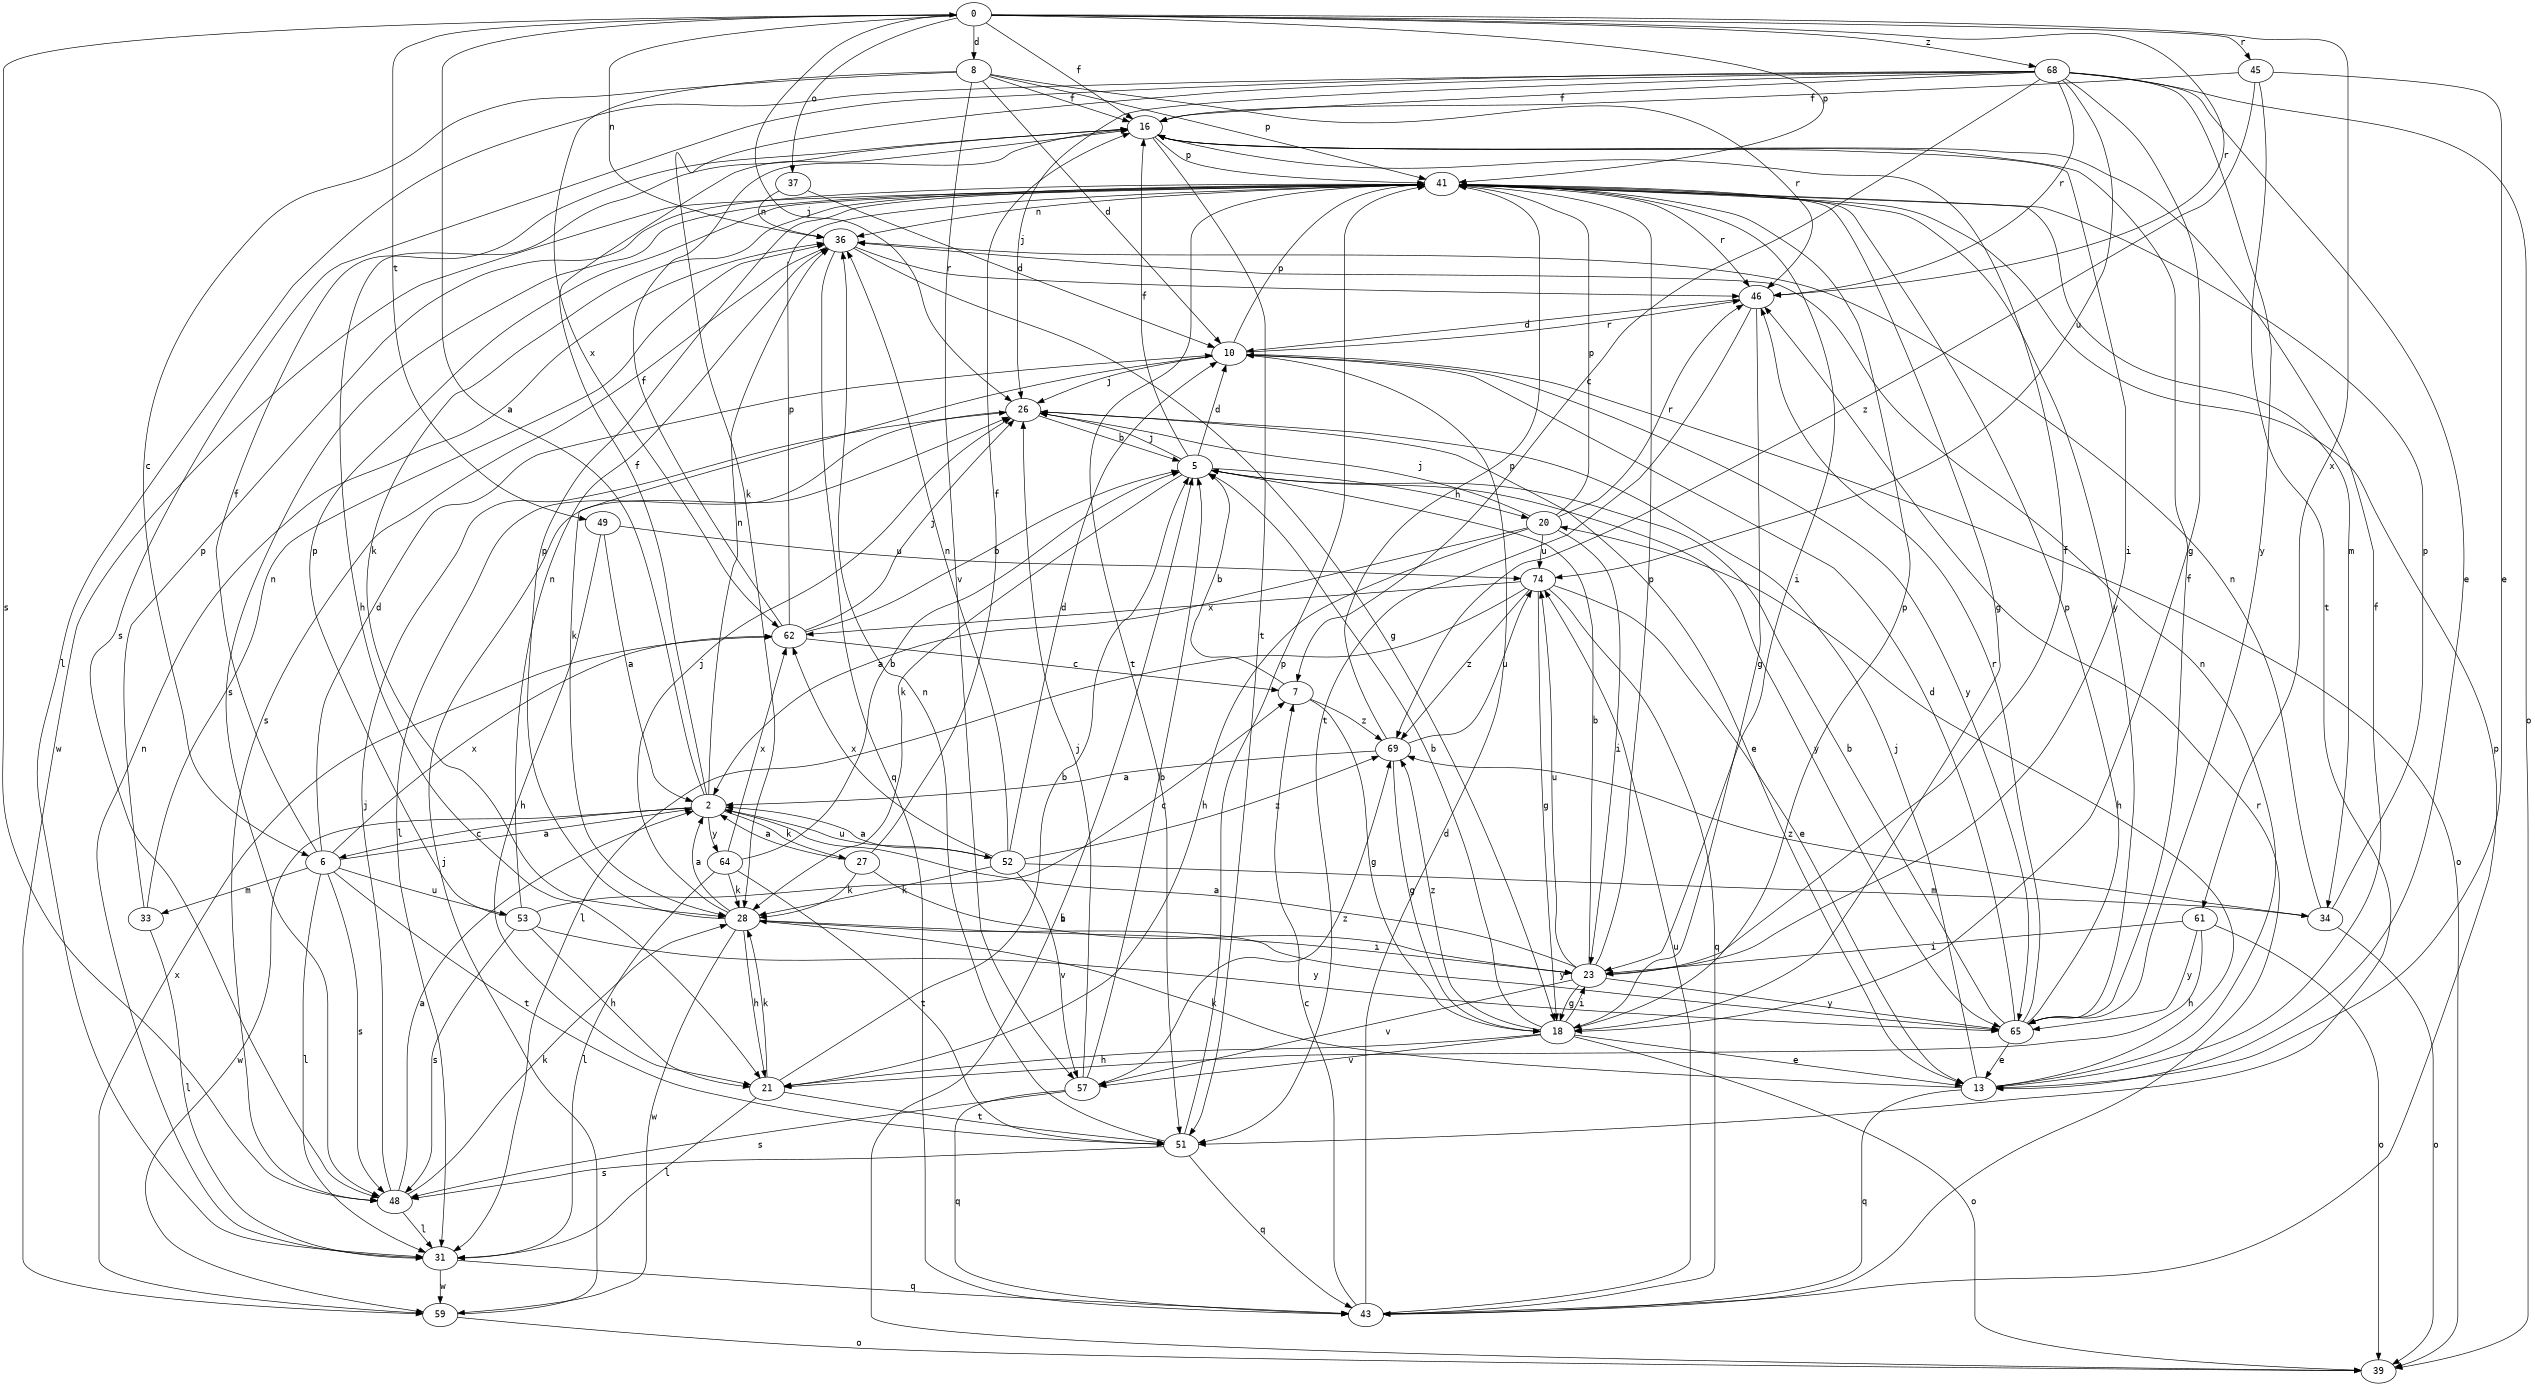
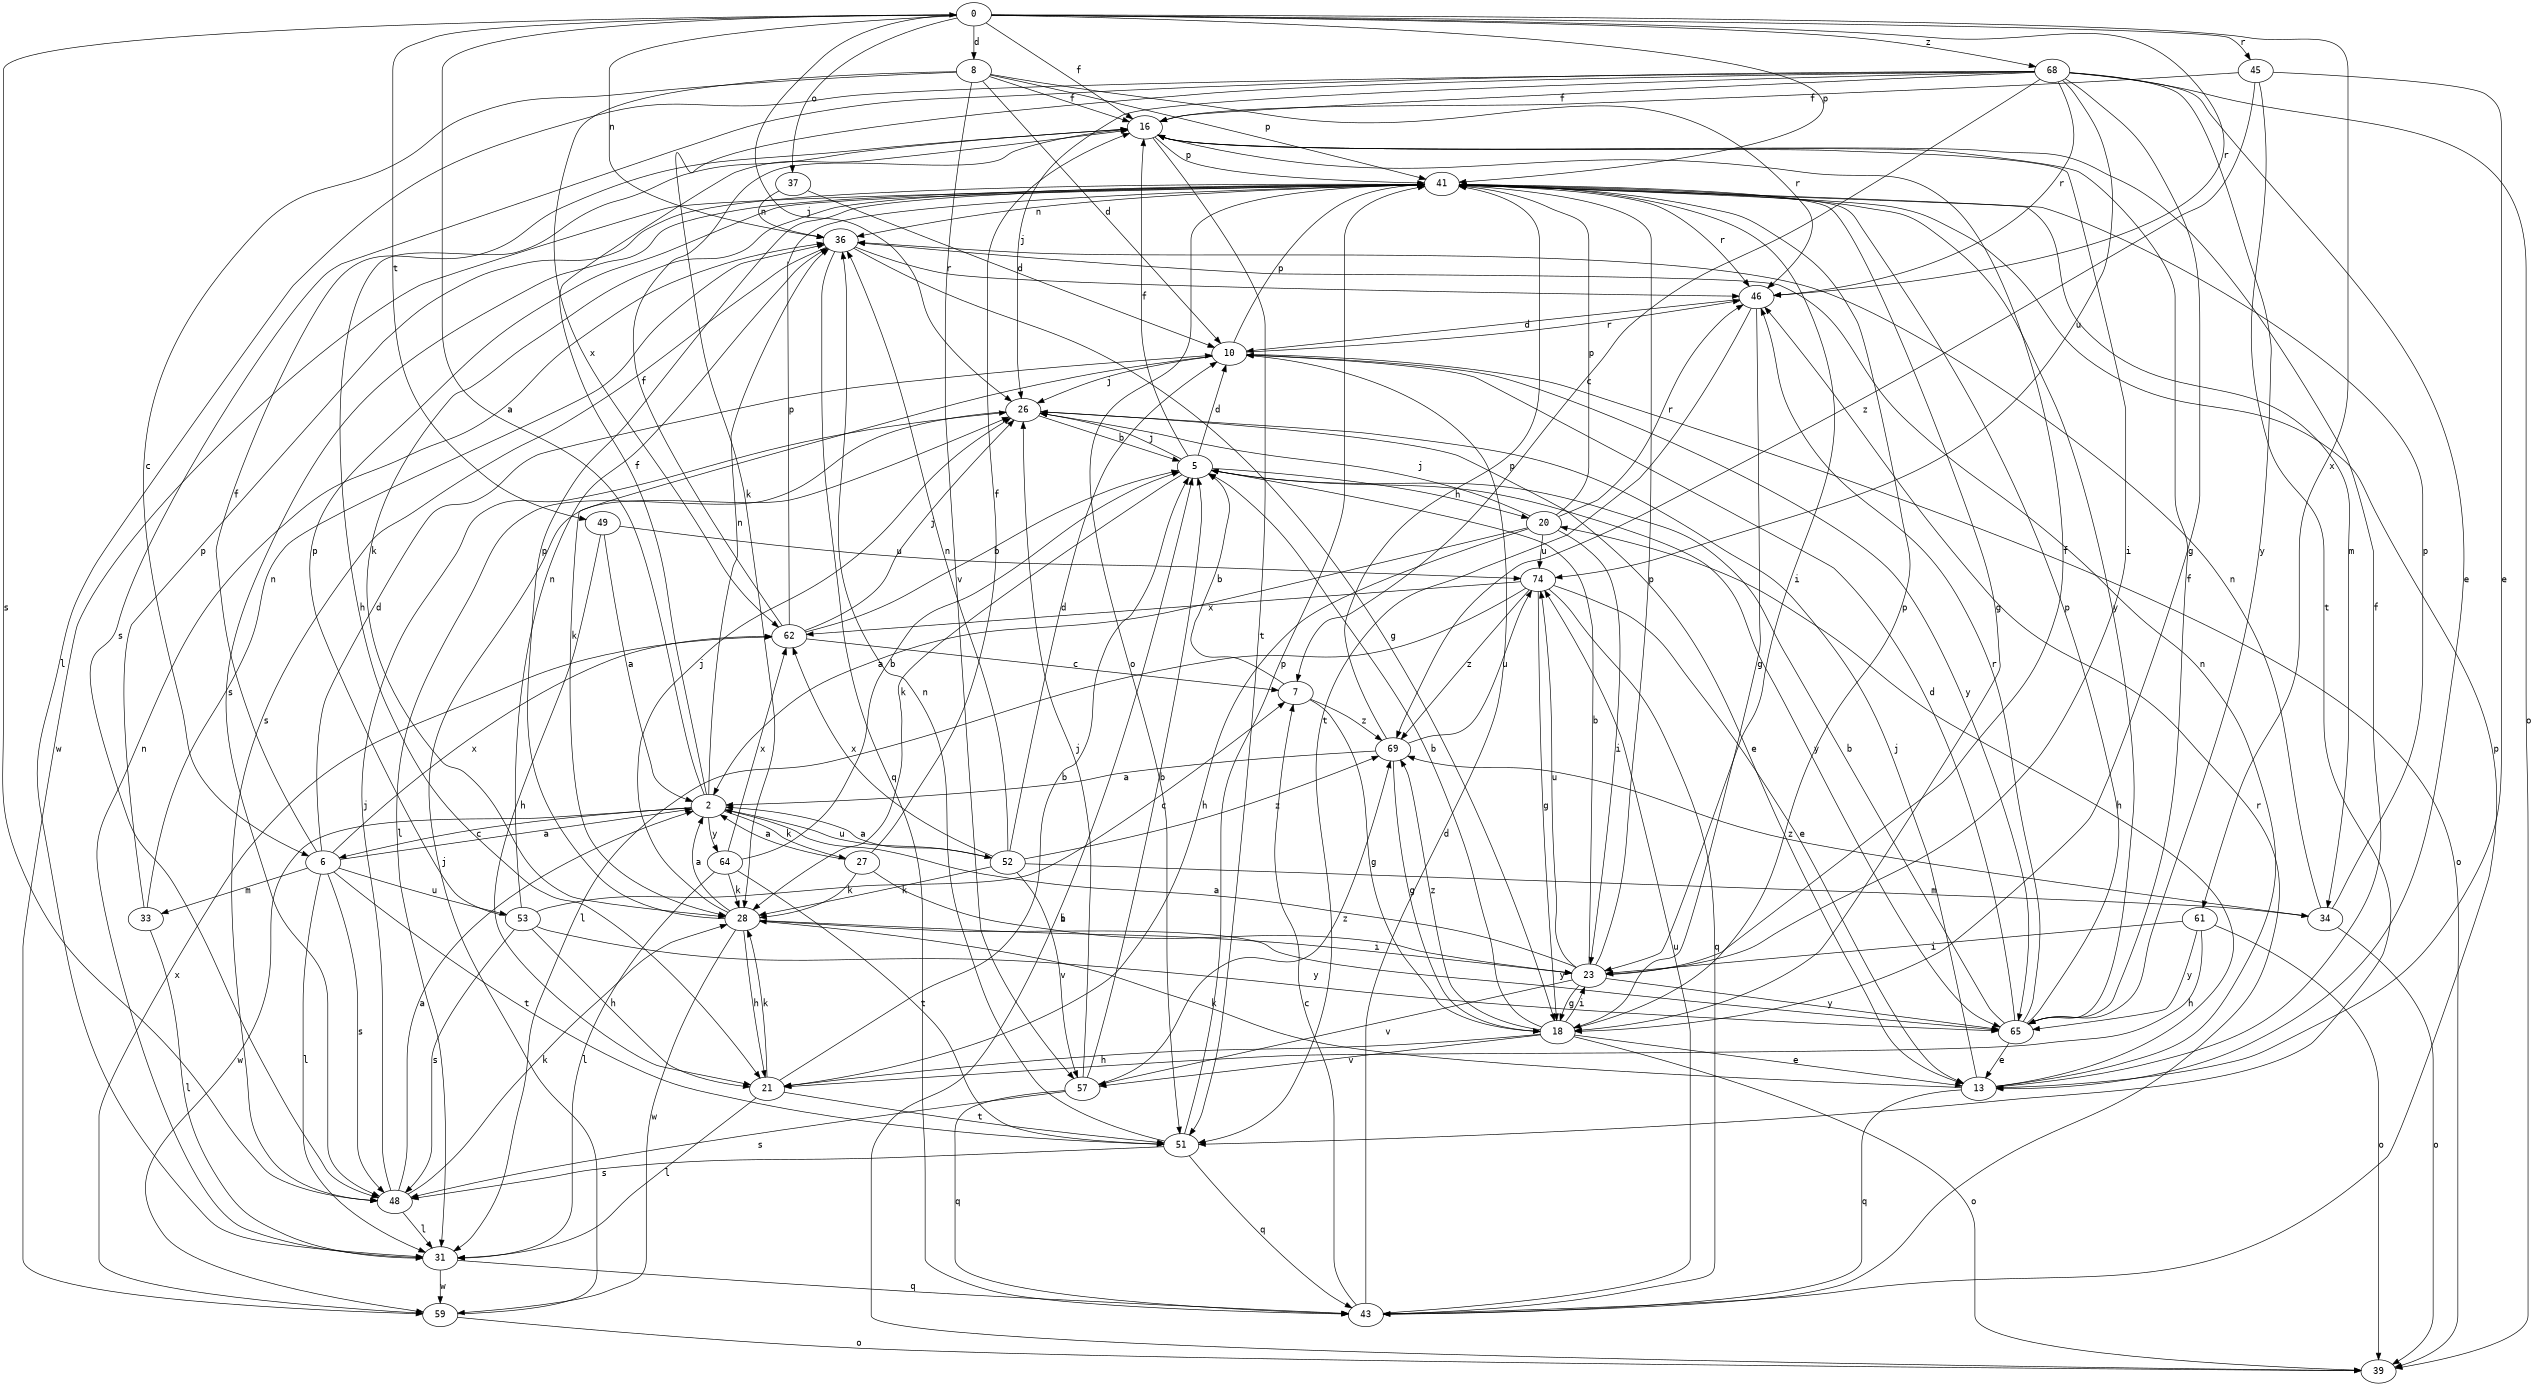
edge "41" -> "51": label "t" -> "o"
